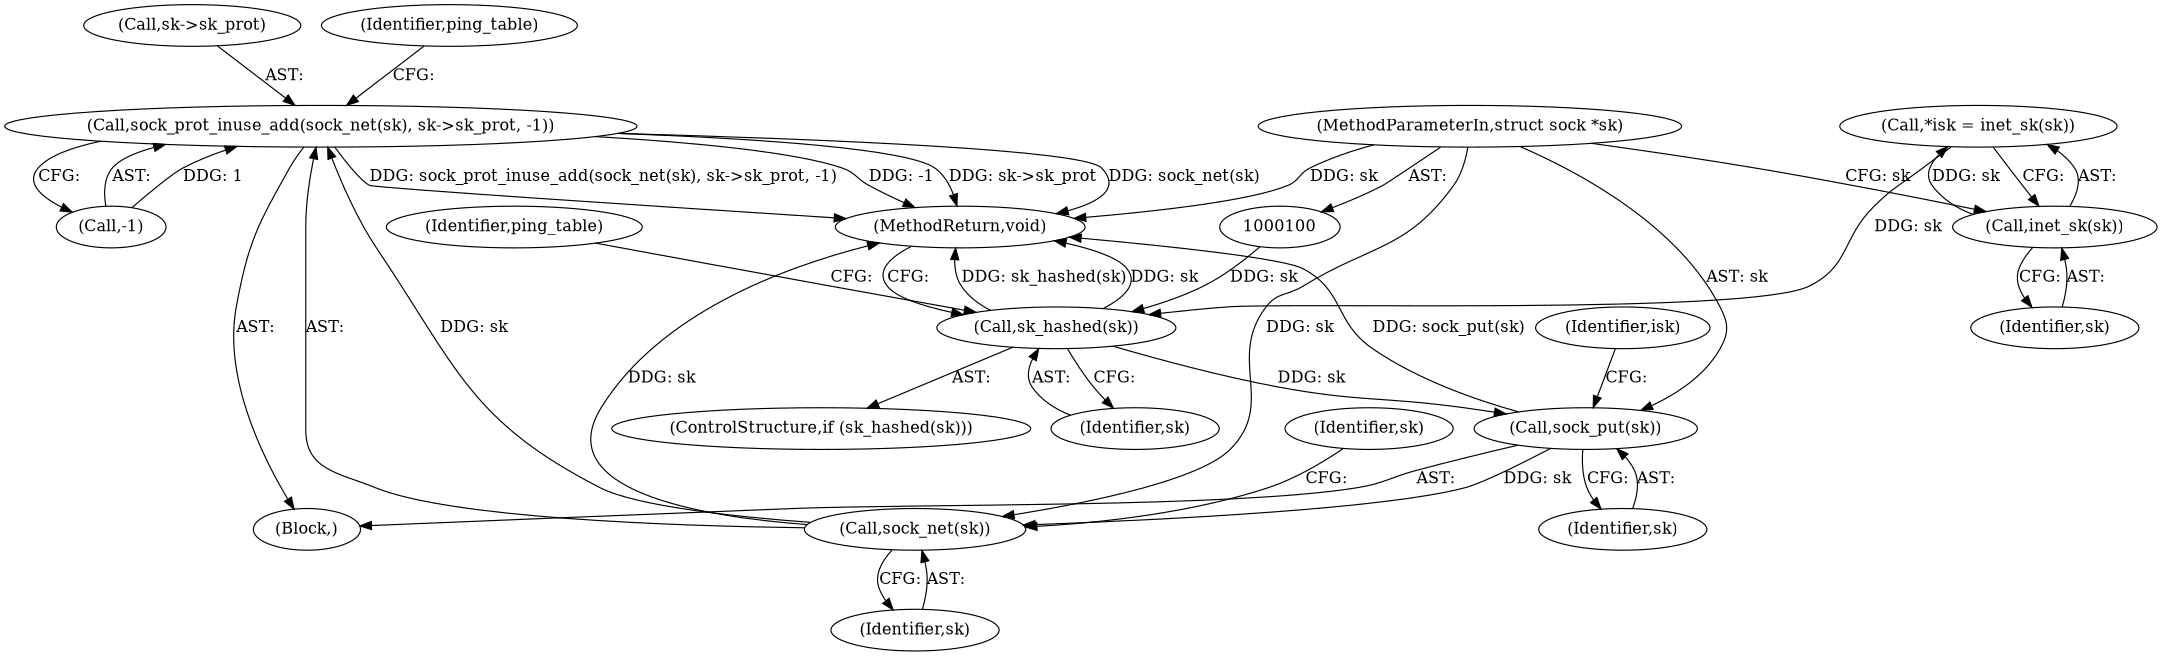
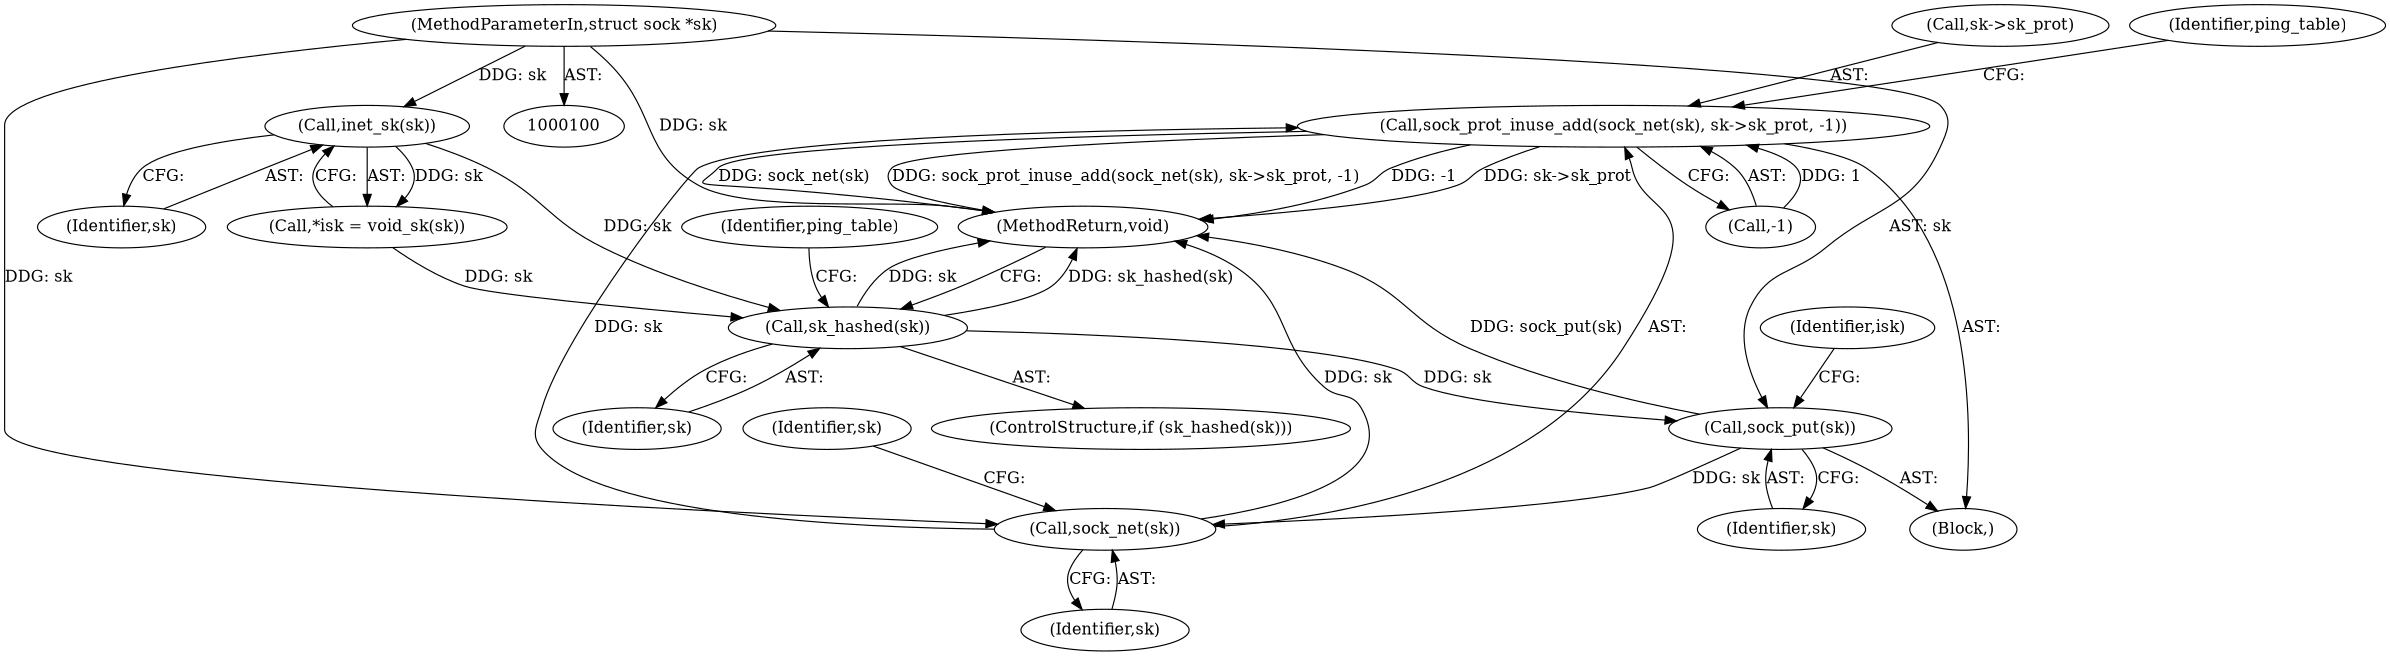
node "(Call,*isk = inet_sk(sk))": label "(Call,*isk = inet_sk(sk))" -> "(Call,*isk = void_sk(sk))"
edge "(MethodParameterIn,struct sock *sk)" -> "(Call,inet_sk(sk))": label "CFG: sk" -> "DDG: sk"
edge "1000100" -> "(Call,sk_hashed(sk))": now "(Call,inet_sk(sk))" -> "(Call,sk_hashed(sk))"
